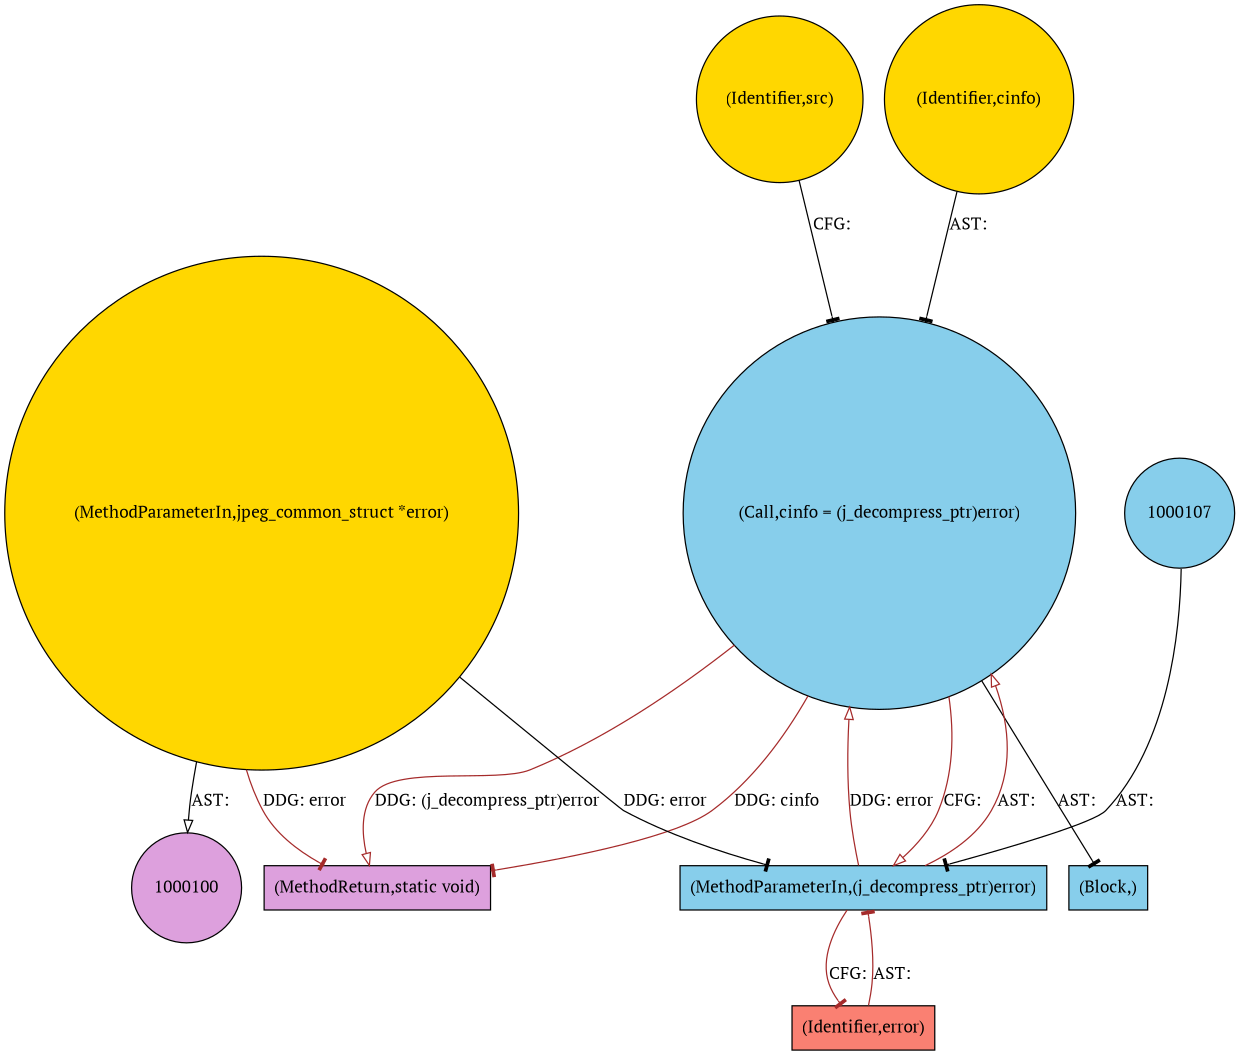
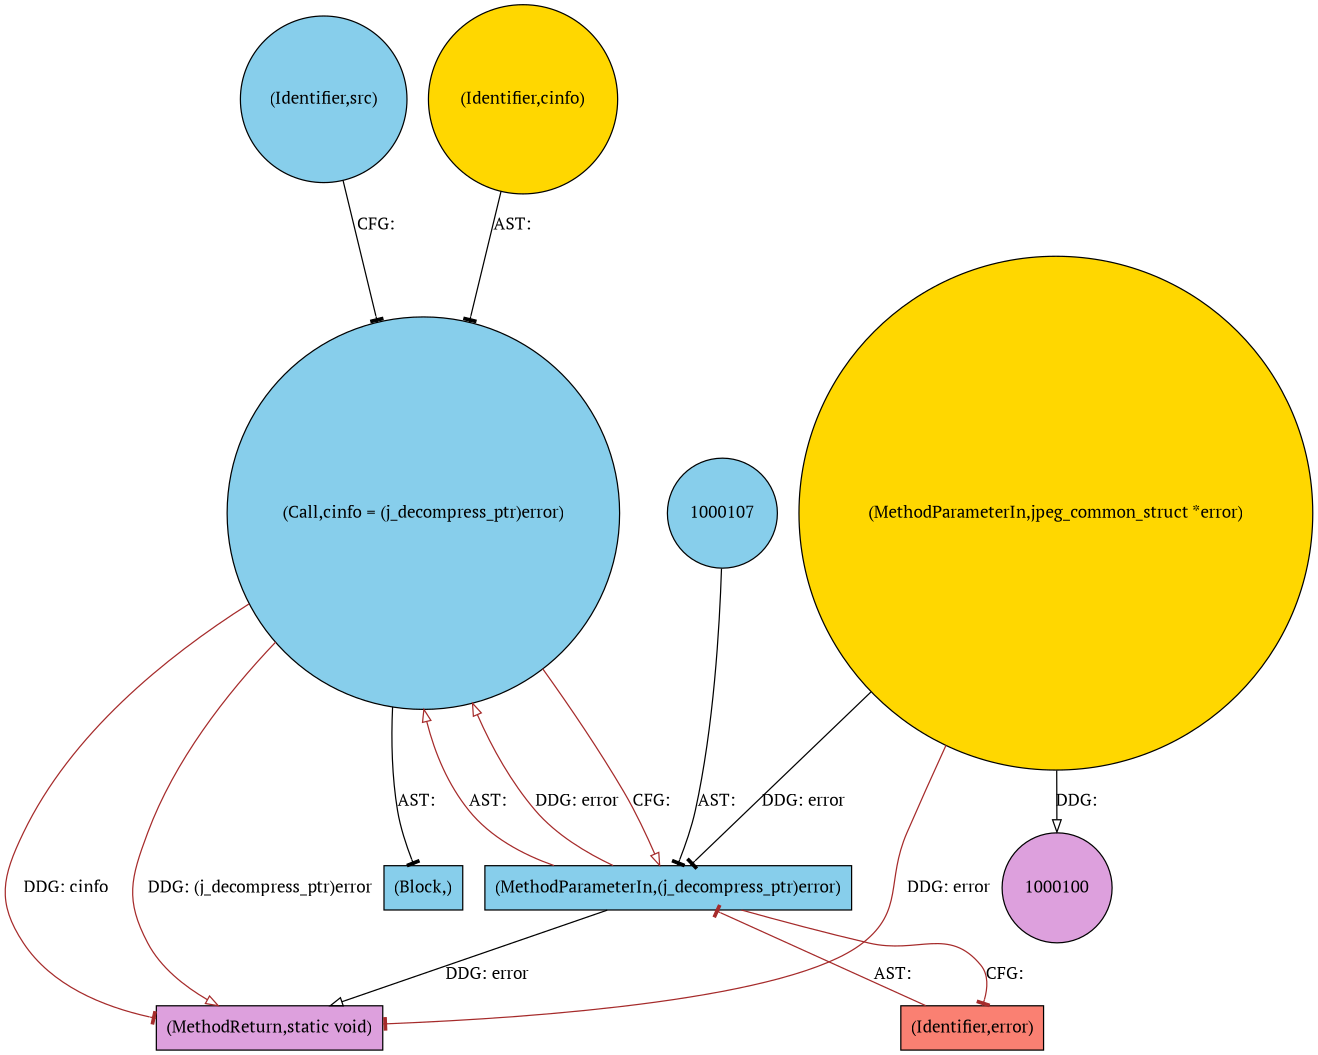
node "(Identifier,src)": fillcolor gold -> skyblue
edge "(MethodParameterIn,jpeg_common_struct *error)" -> "1000100": label "AST: " -> "DDG: "
edge "(MethodParameterIn,(j_decompress_ptr)error)" -> "(MethodReturn,static void)": added, label "DDG: error"
